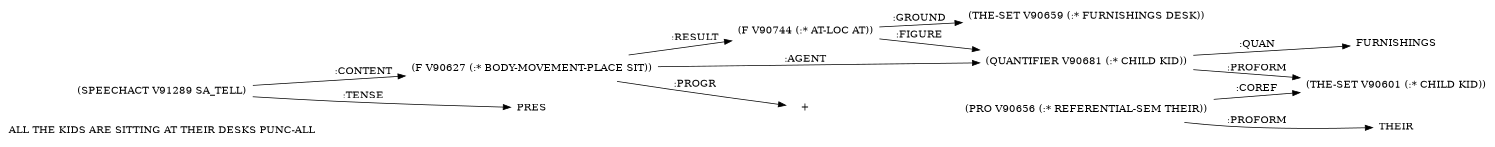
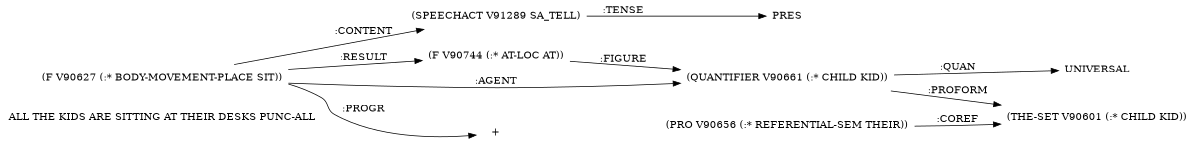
node "(THE-SET V90659 (:* FURNISHINGS DESK))": removed
node "FURNISHINGS": label "FURNISHINGS" -> "UNIVERSAL"
node "(QUANTIFIER V90681 (:* CHILD KID))": label "(QUANTIFIER V90681 (:* CHILD KID))" -> "(QUANTIFIER V90661 (:* CHILD KID))"
edge "(SPEECHACT V91289 SA_TELL)" -> "(F V90627 (:* BODY-MOVEMENT-PLACE SIT))": reversed
node "THEIR": removed
